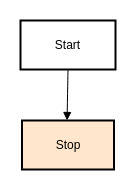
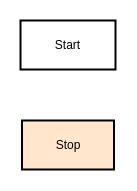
edge "Start" -> "Stop": removed
